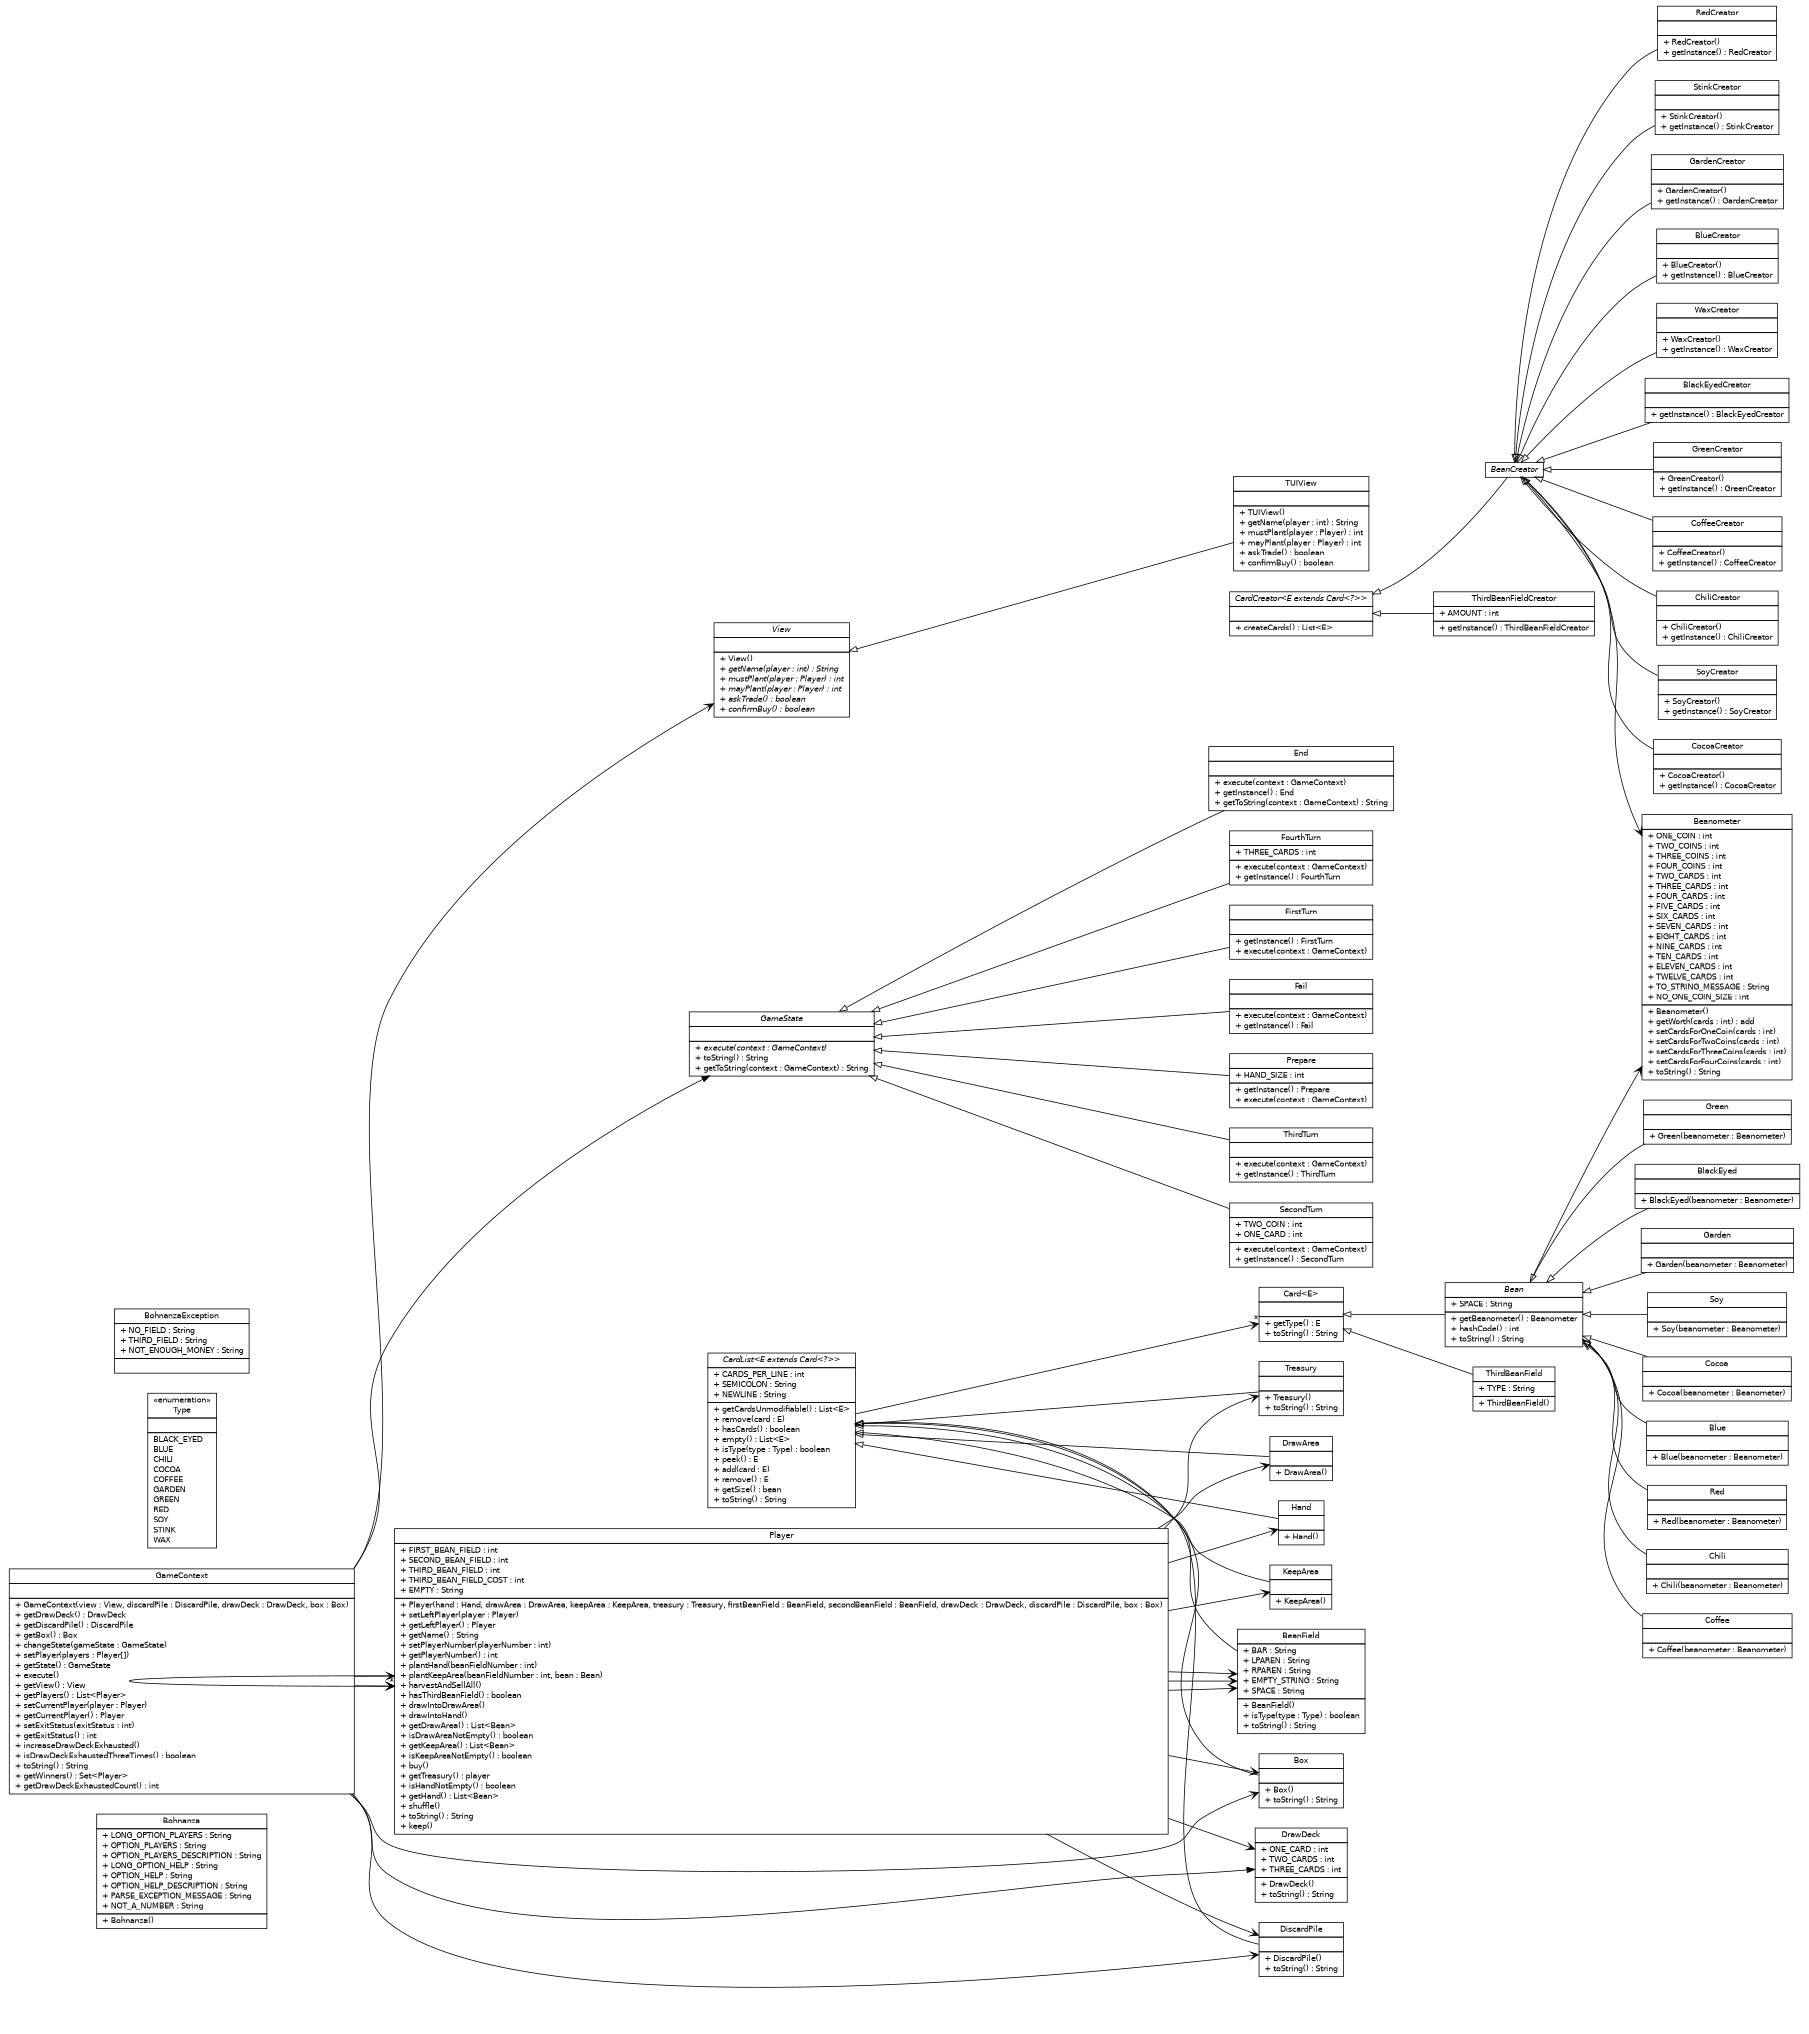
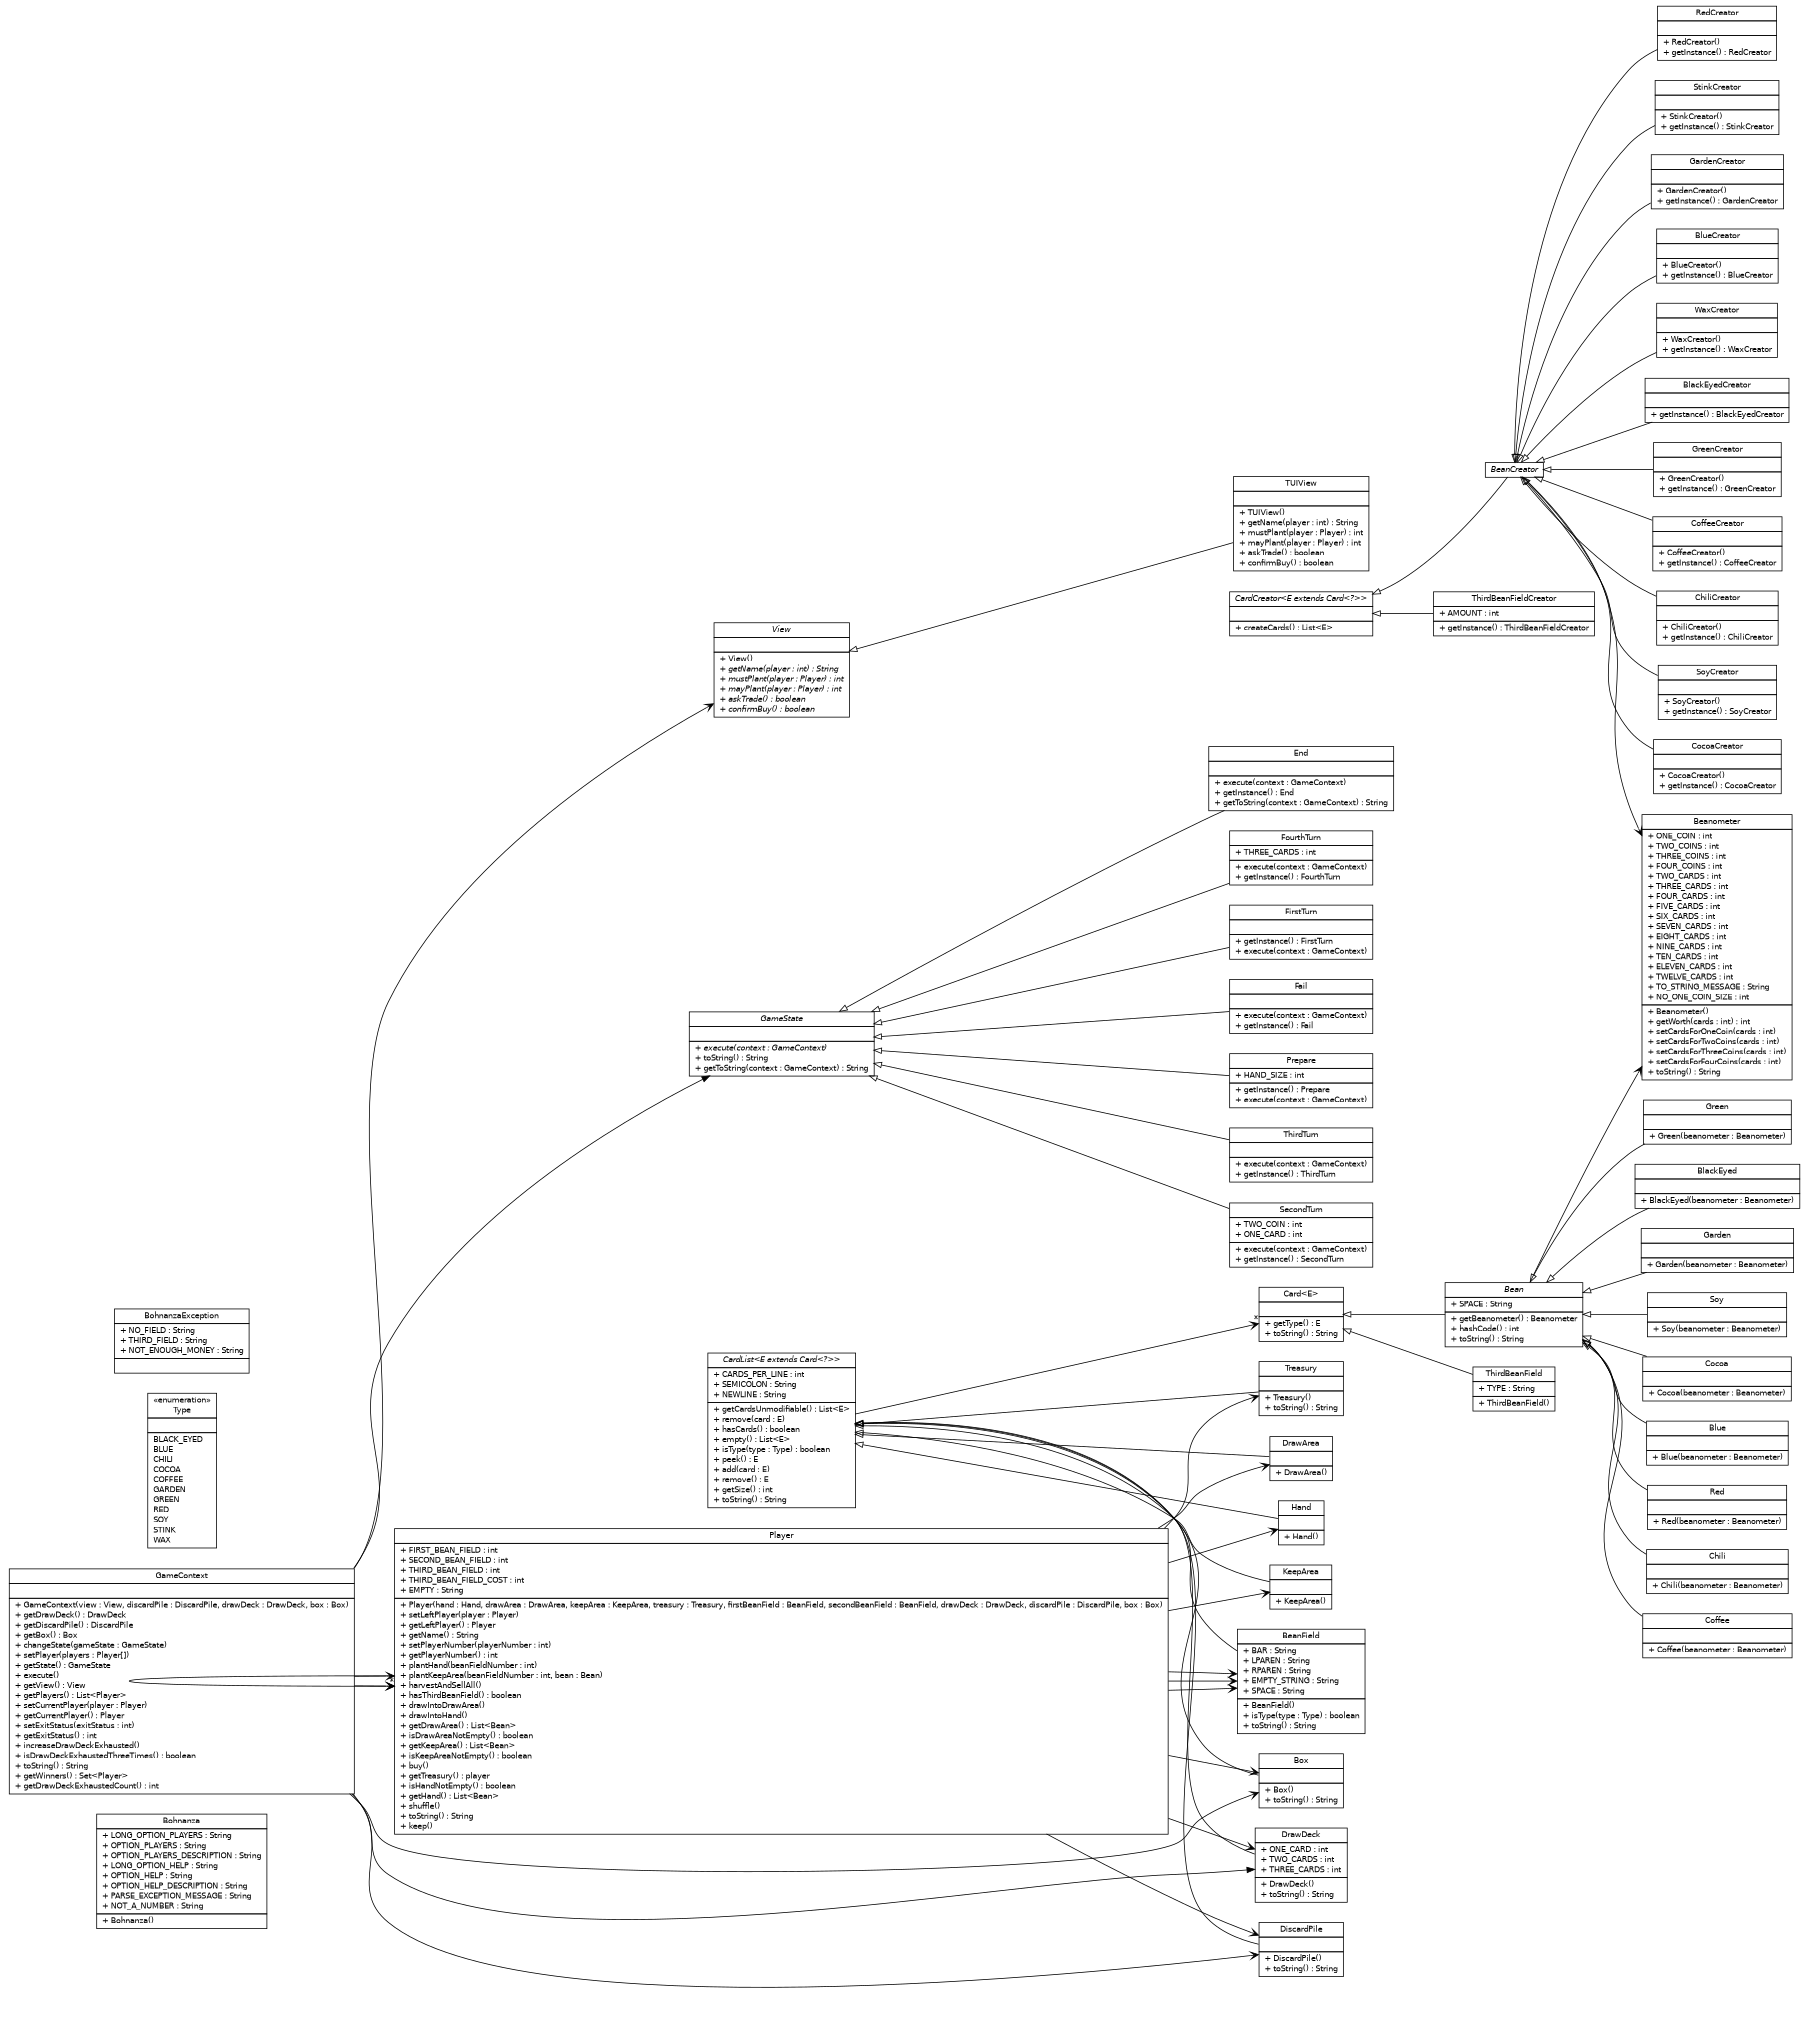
node "Beanometer": text "+ getWorth(cards : int) : add" -> "+ getWorth(cards : int) : int"
node "CardList<E extends Card<?>>": text "+ getSize() : bean" -> "+ getSize() : int"
edge "DrawDeck" -> "CardList<E extends Card<?>>": added
